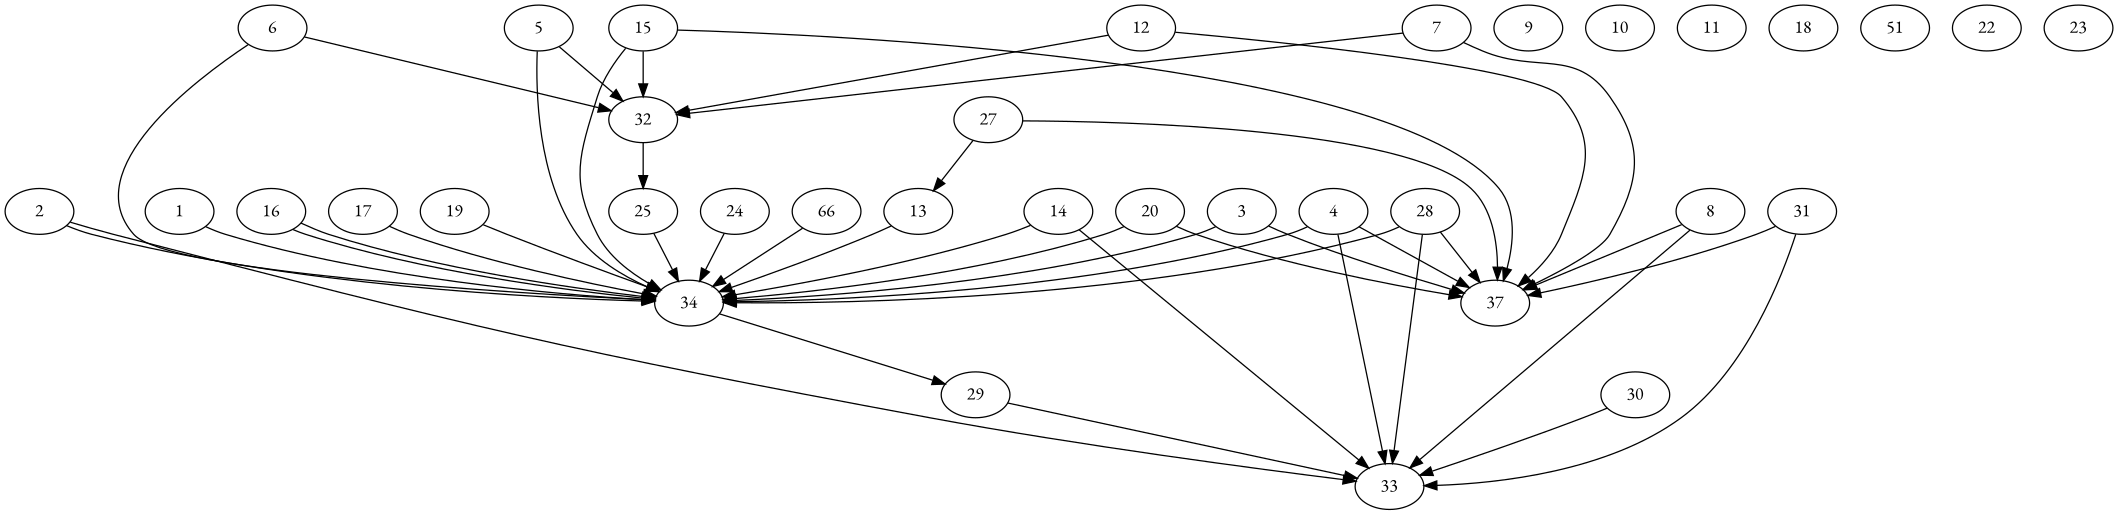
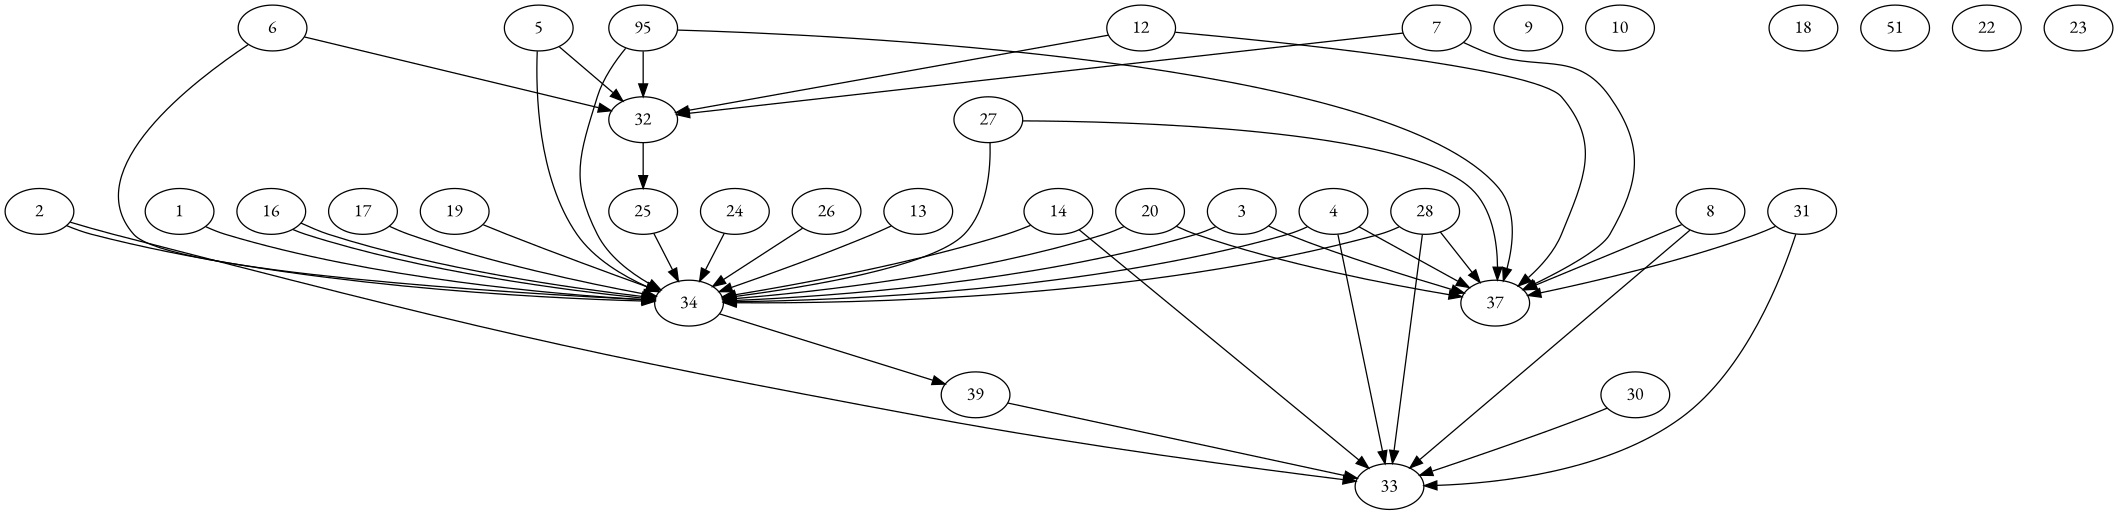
node "15": label "15" -> "95"
node "11": removed
edge "27" -> "13": now "27" -> "34"
node "66": label "66" -> "26"
node "29": label "29" -> "39"
